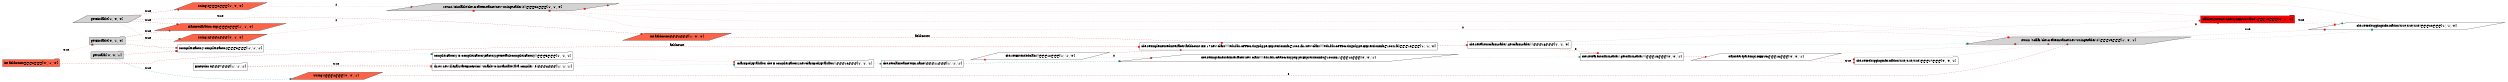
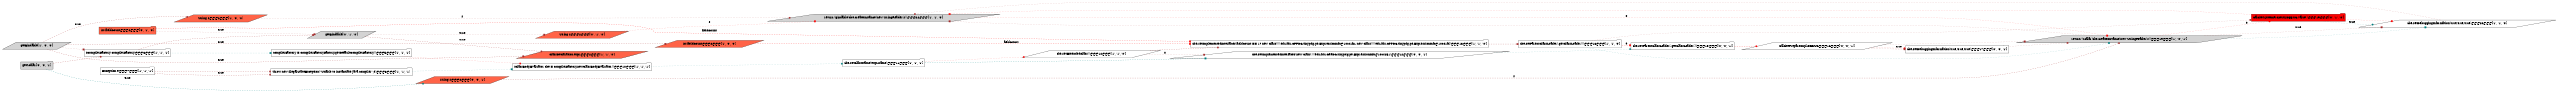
node "getBindable['0', '1', '0']": shape folder -> parallelogram
edge "getBindable['0', '1', '0']" -> "ICompilerFactory compilerFactory@@@3@@@['1', '1', '1']": reversed
